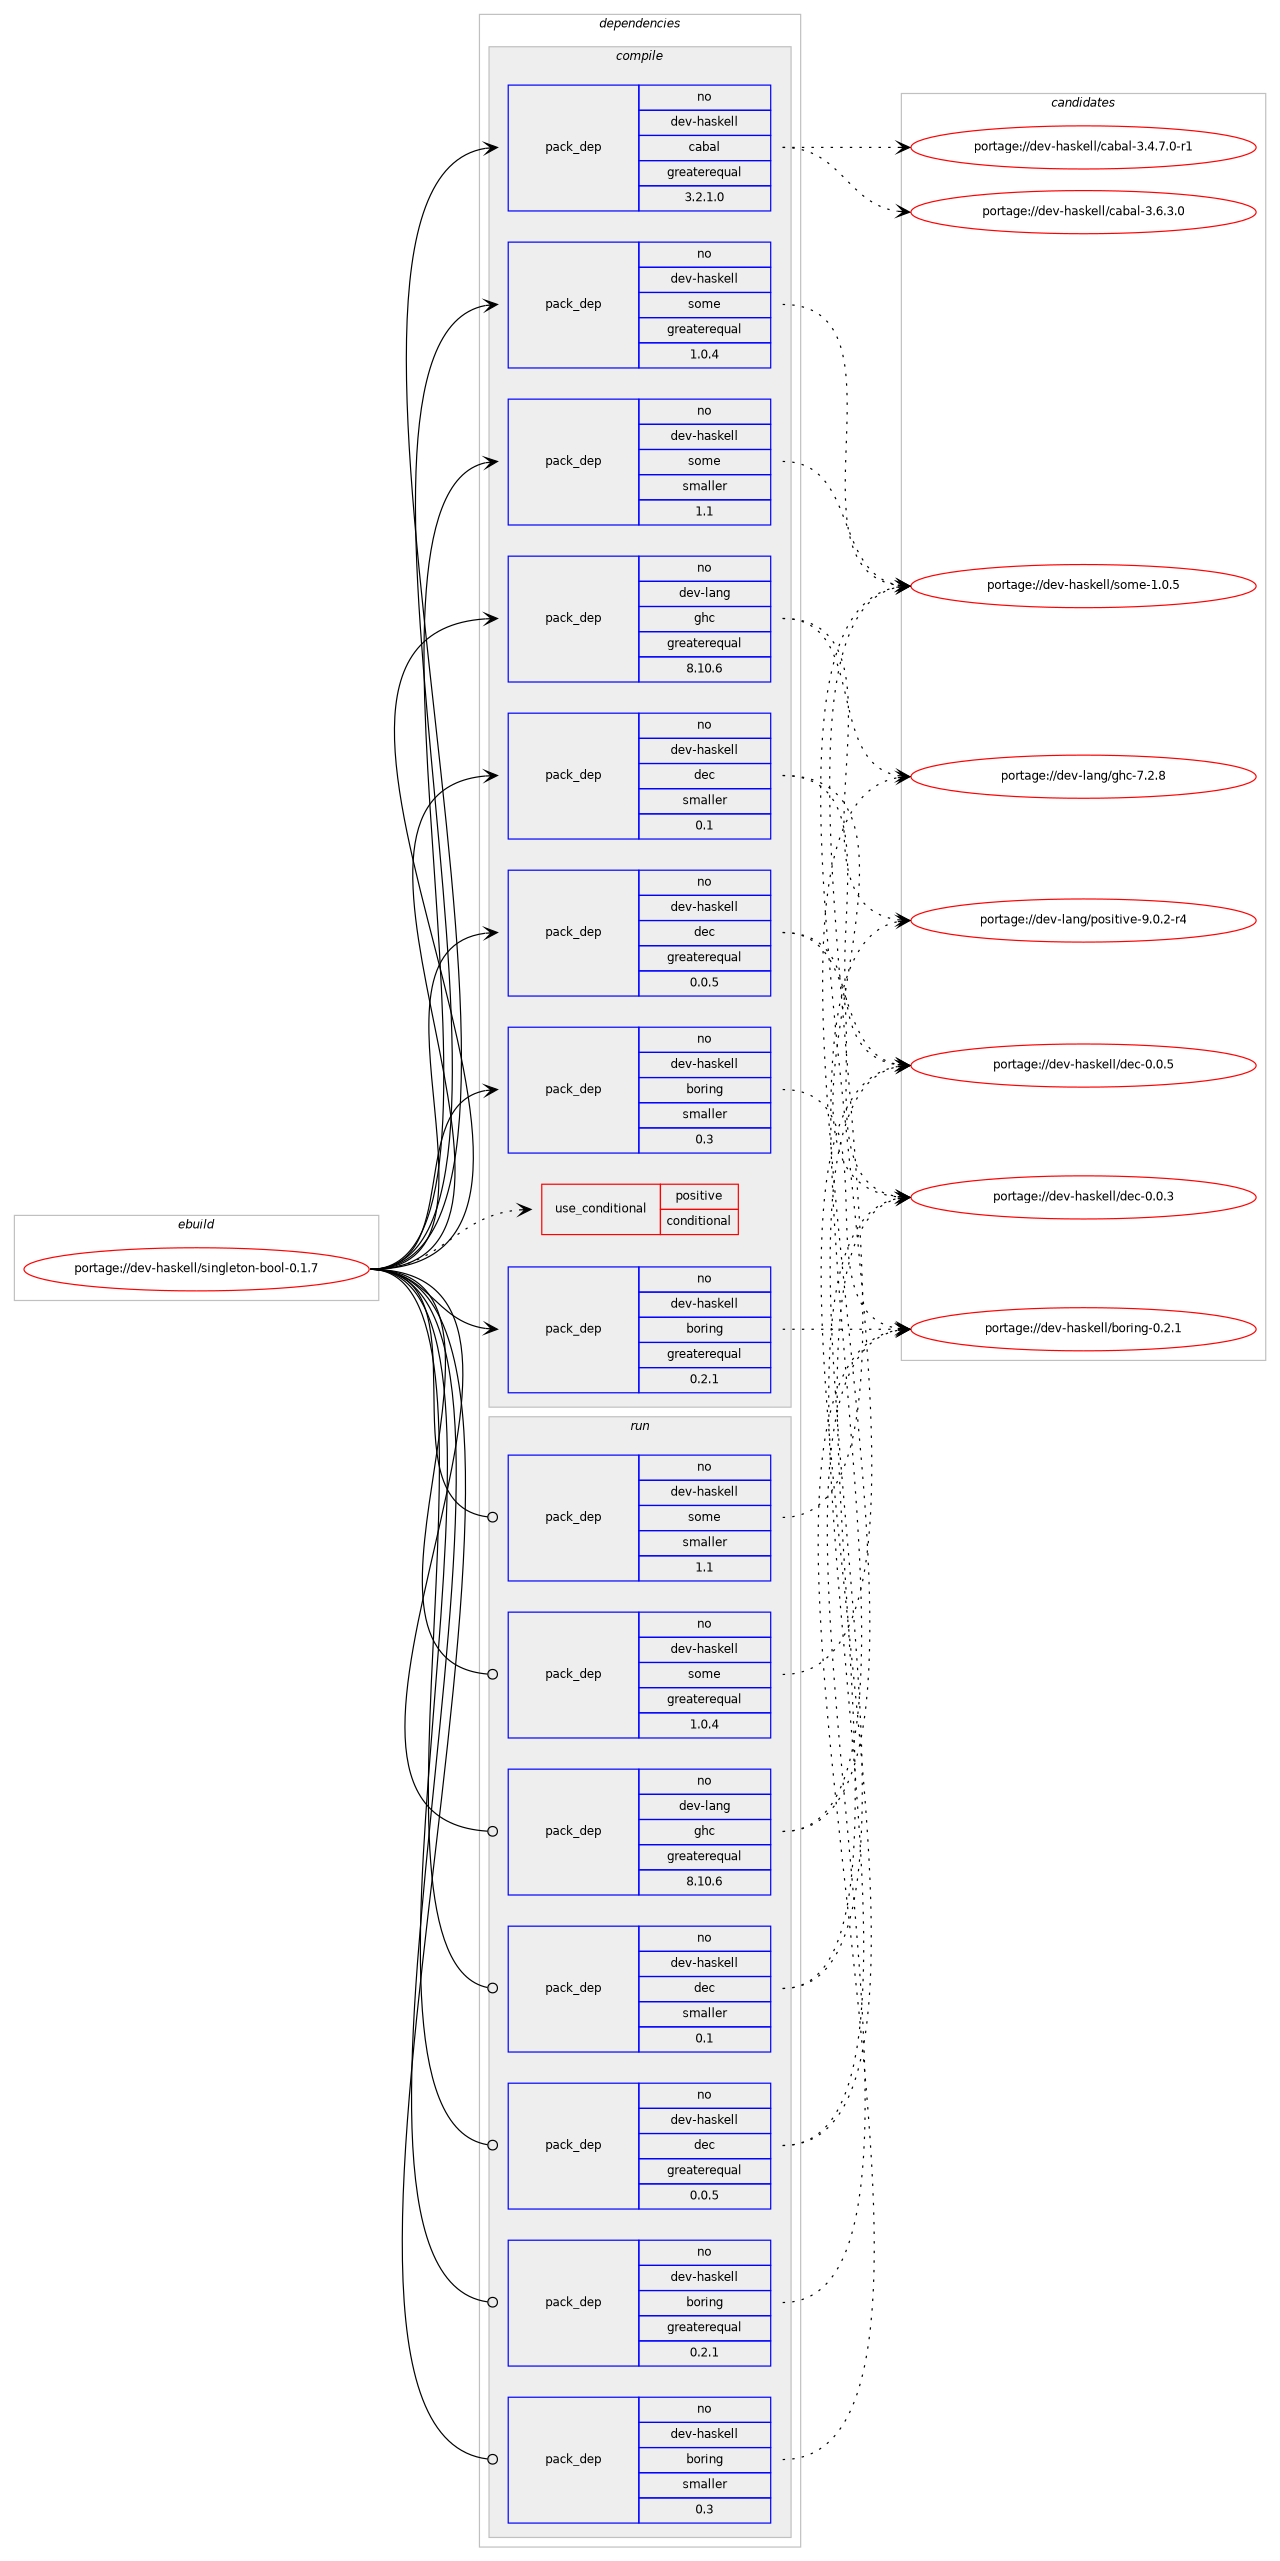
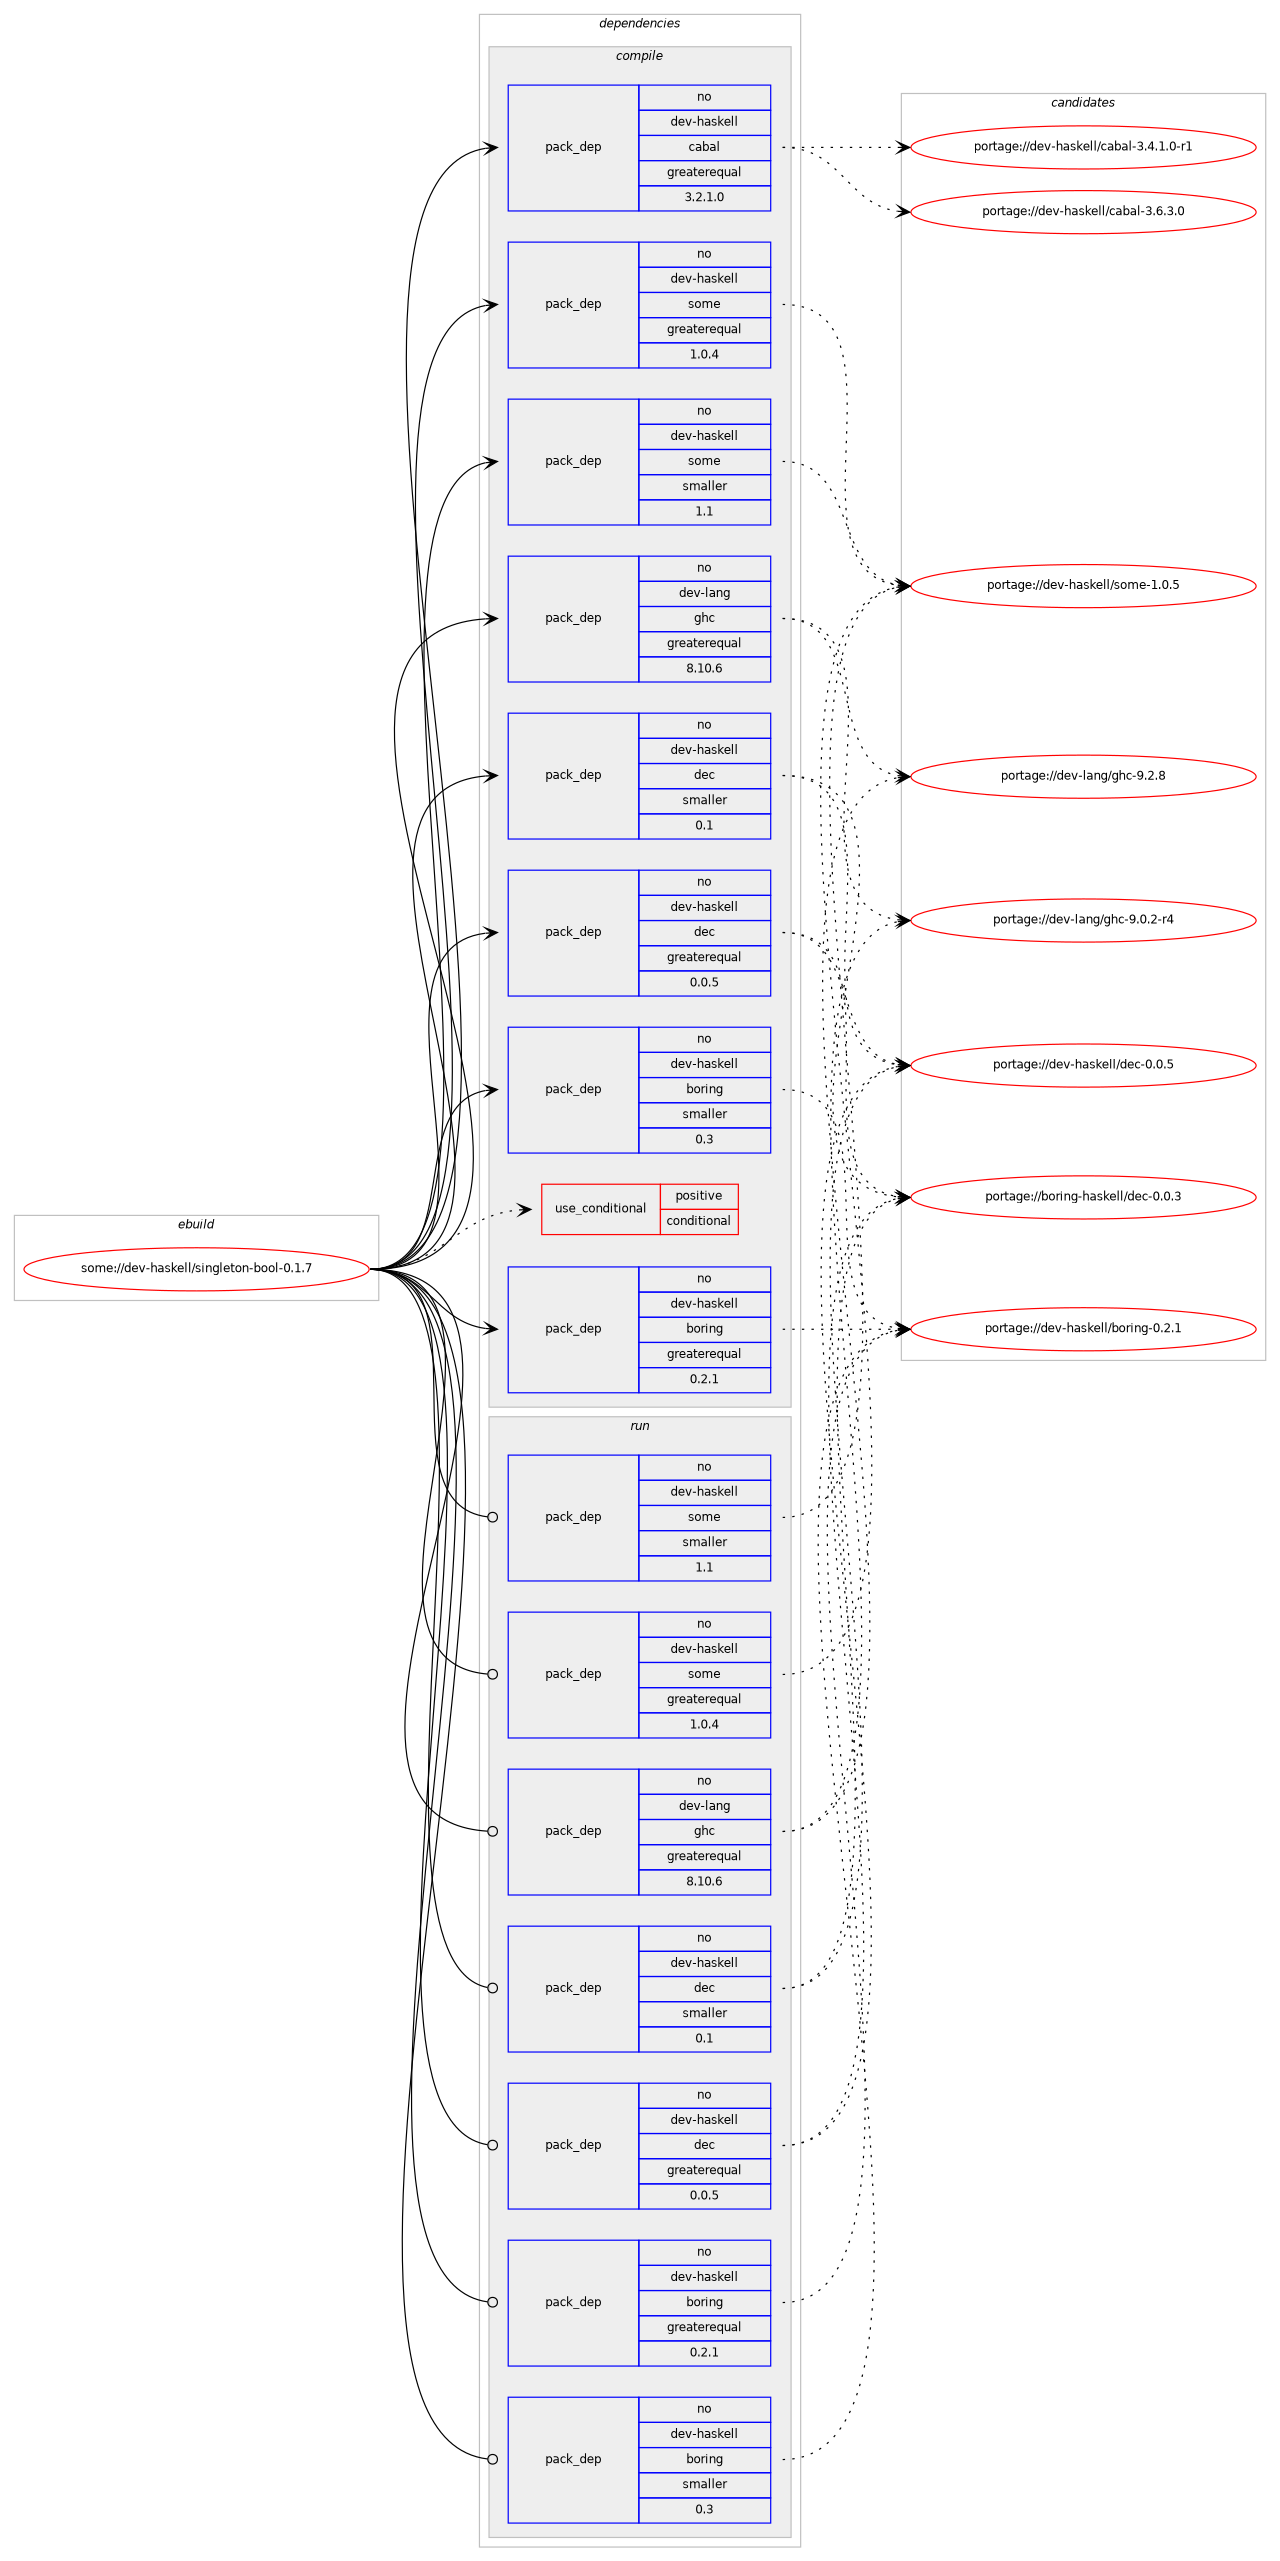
node "portage://dev-haskell/cabal-3.4.7.0-r1": label "portage://dev-haskell/cabal-3.4.7.0-r1" -> "portage://dev-haskell/cabal-3.4.1.0-r1"
node "portage://dev-lang/ghc-7.2.8": label "portage://dev-lang/ghc-7.2.8" -> "portage://dev-lang/ghc-9.2.8"
node "portage://dev-lang/positive-9.0.2-r4": label "portage://dev-lang/positive-9.0.2-r4" -> "portage://dev-lang/ghc-9.0.2-r4"
node "portage://dev-haskell/dec-0.0.3": label "portage://dev-haskell/dec-0.0.3" -> "portage://boring-haskell/dec-0.0.3"
node "portage://dev-haskell/singleton-bool-0.1.7": label "portage://dev-haskell/singleton-bool-0.1.7" -> "some://dev-haskell/singleton-bool-0.1.7"
